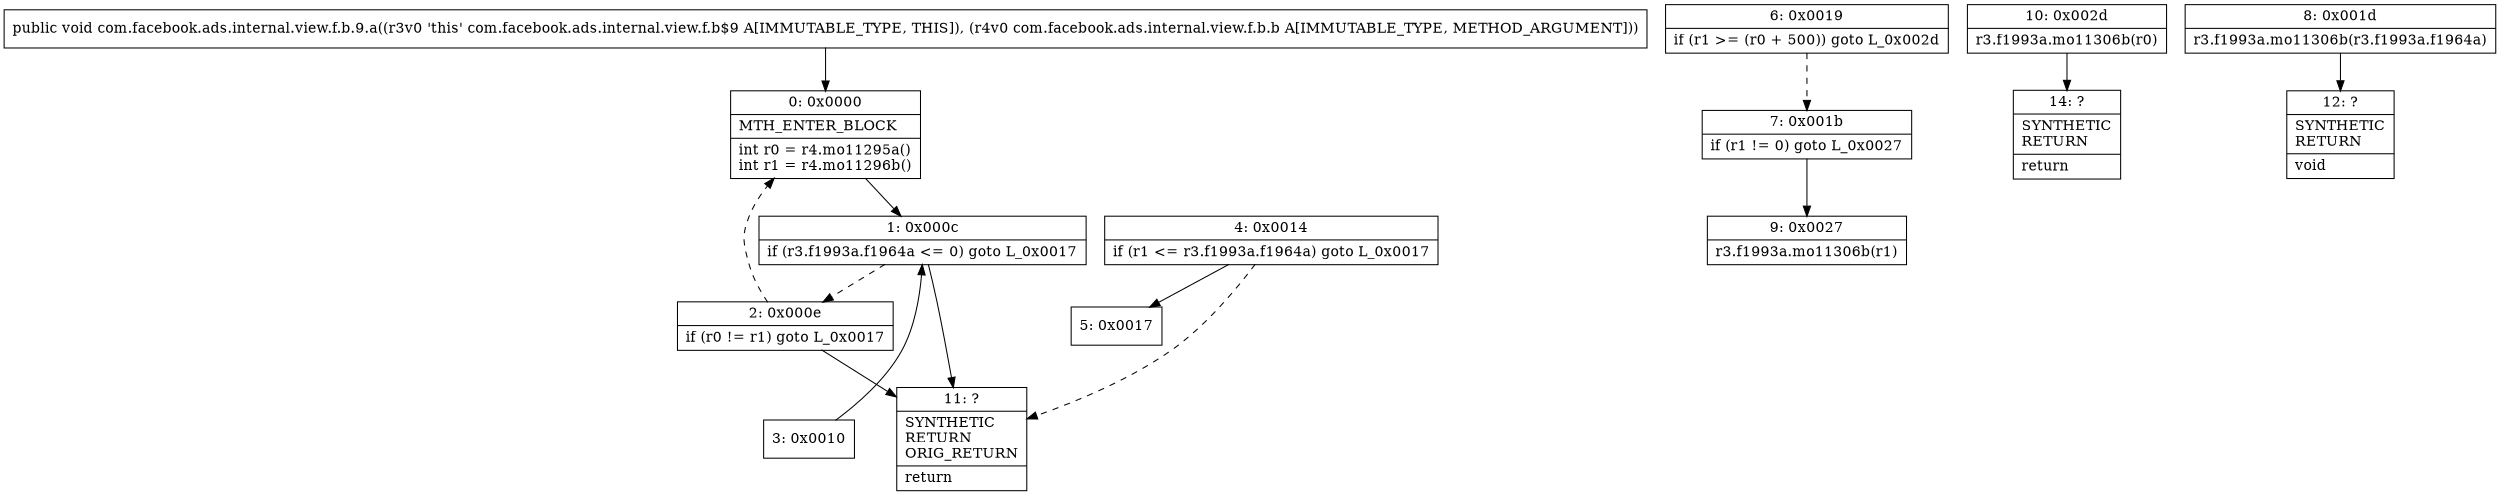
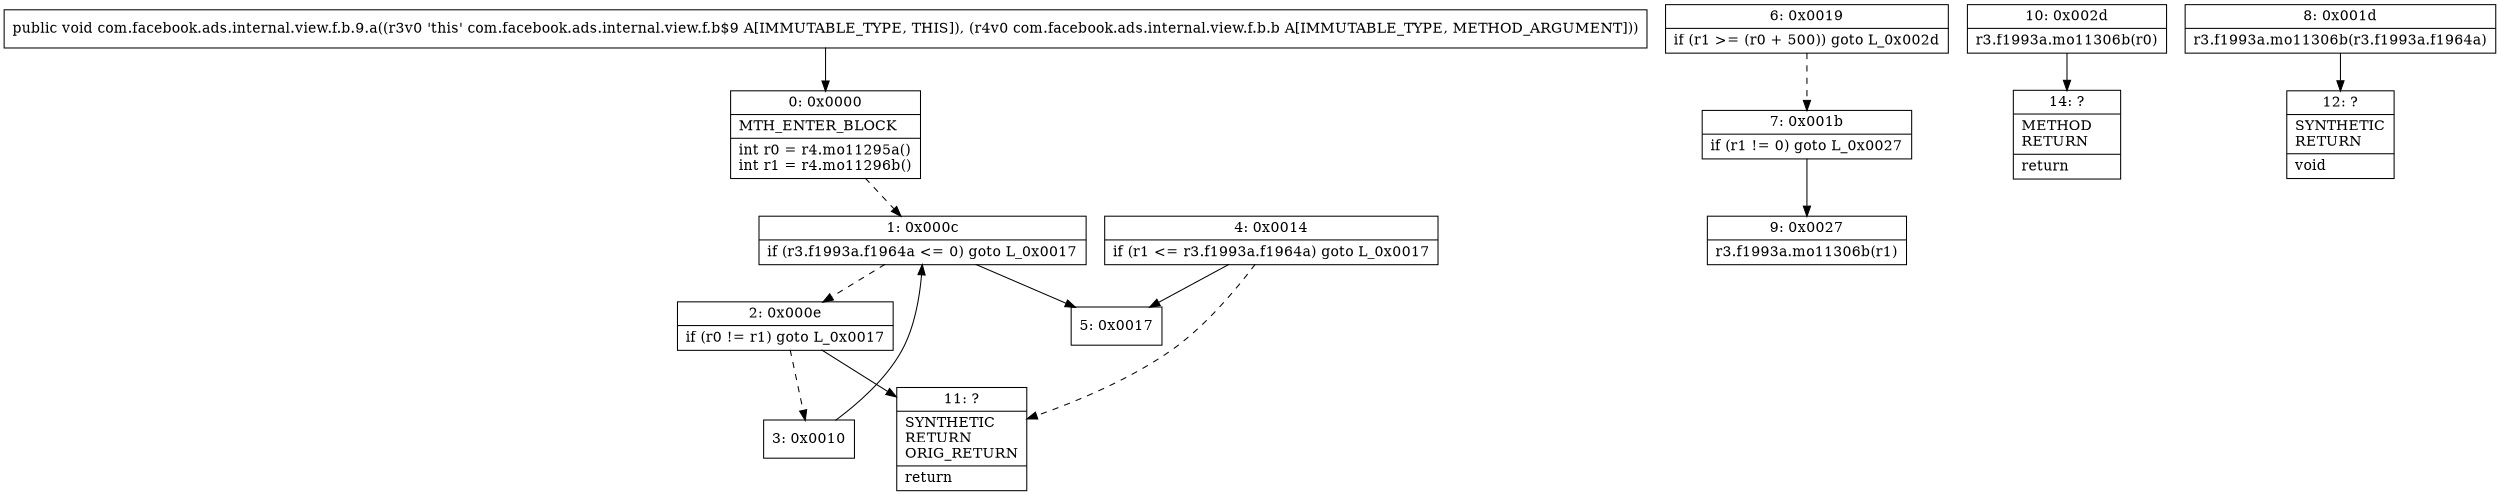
node "14: ?": text "SYNTHETIC" -> "METHOD"
edge "0: 0x0000" -> "1: 0x000c": style solid -> dashed
edge "2: 0x000e" -> "0: 0x0000": now "2: 0x000e" -> "3: 0x0010"
edge "1: 0x000c" -> "11: ?": now "1: 0x000c" -> "5: 0x0017"
